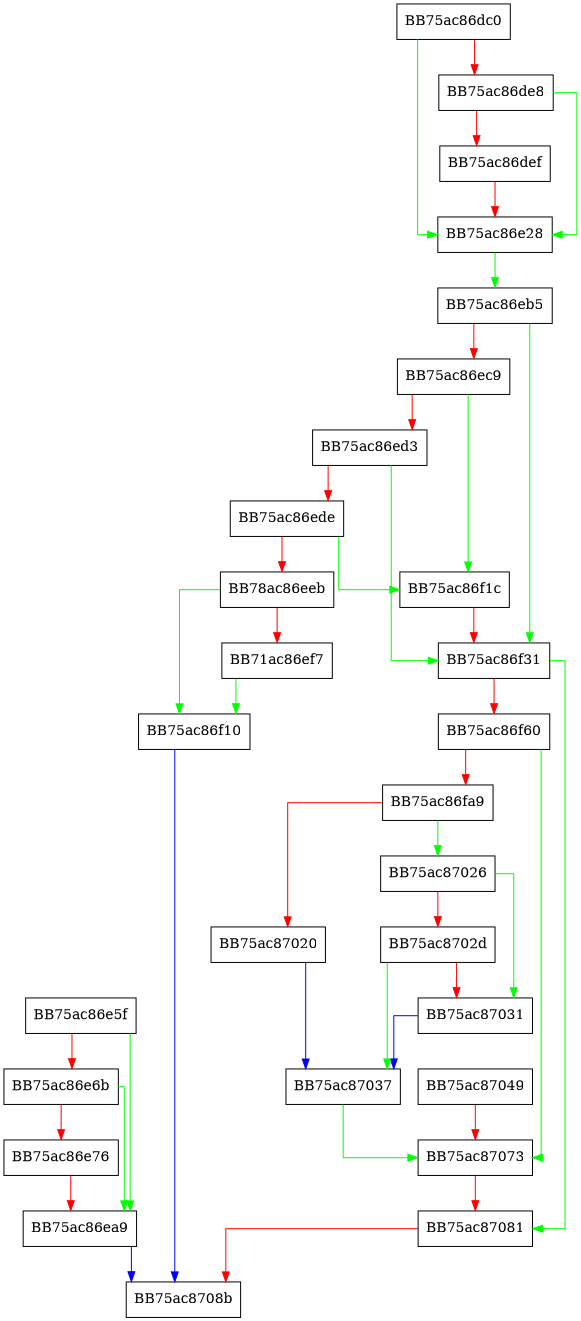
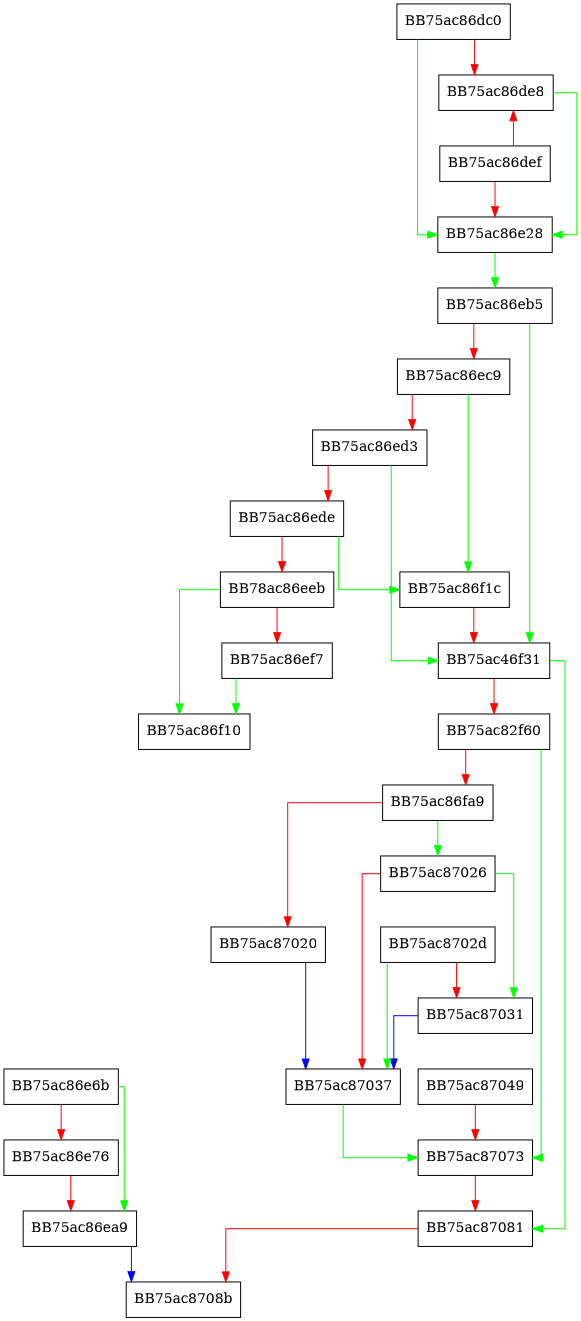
edge "BB75ac86de8" -> "BB75ac86def": reversed
node "BB71ac86ef7": label "BB71ac86ef7" -> "BB75ac86ef7"
node "BB75ac86f31": label "BB75ac86f31" -> "BB75ac46f31"
node "BB75ac86f60": label "BB75ac86f60" -> "BB75ac82f60"
edge "BB75ac87026" -> "BB75ac8702d": now "BB75ac87026" -> "BB75ac87037"
edge "BB75ac86f10" -> "BB75ac8708b": removed
node "BB75ac86e5f": removed
